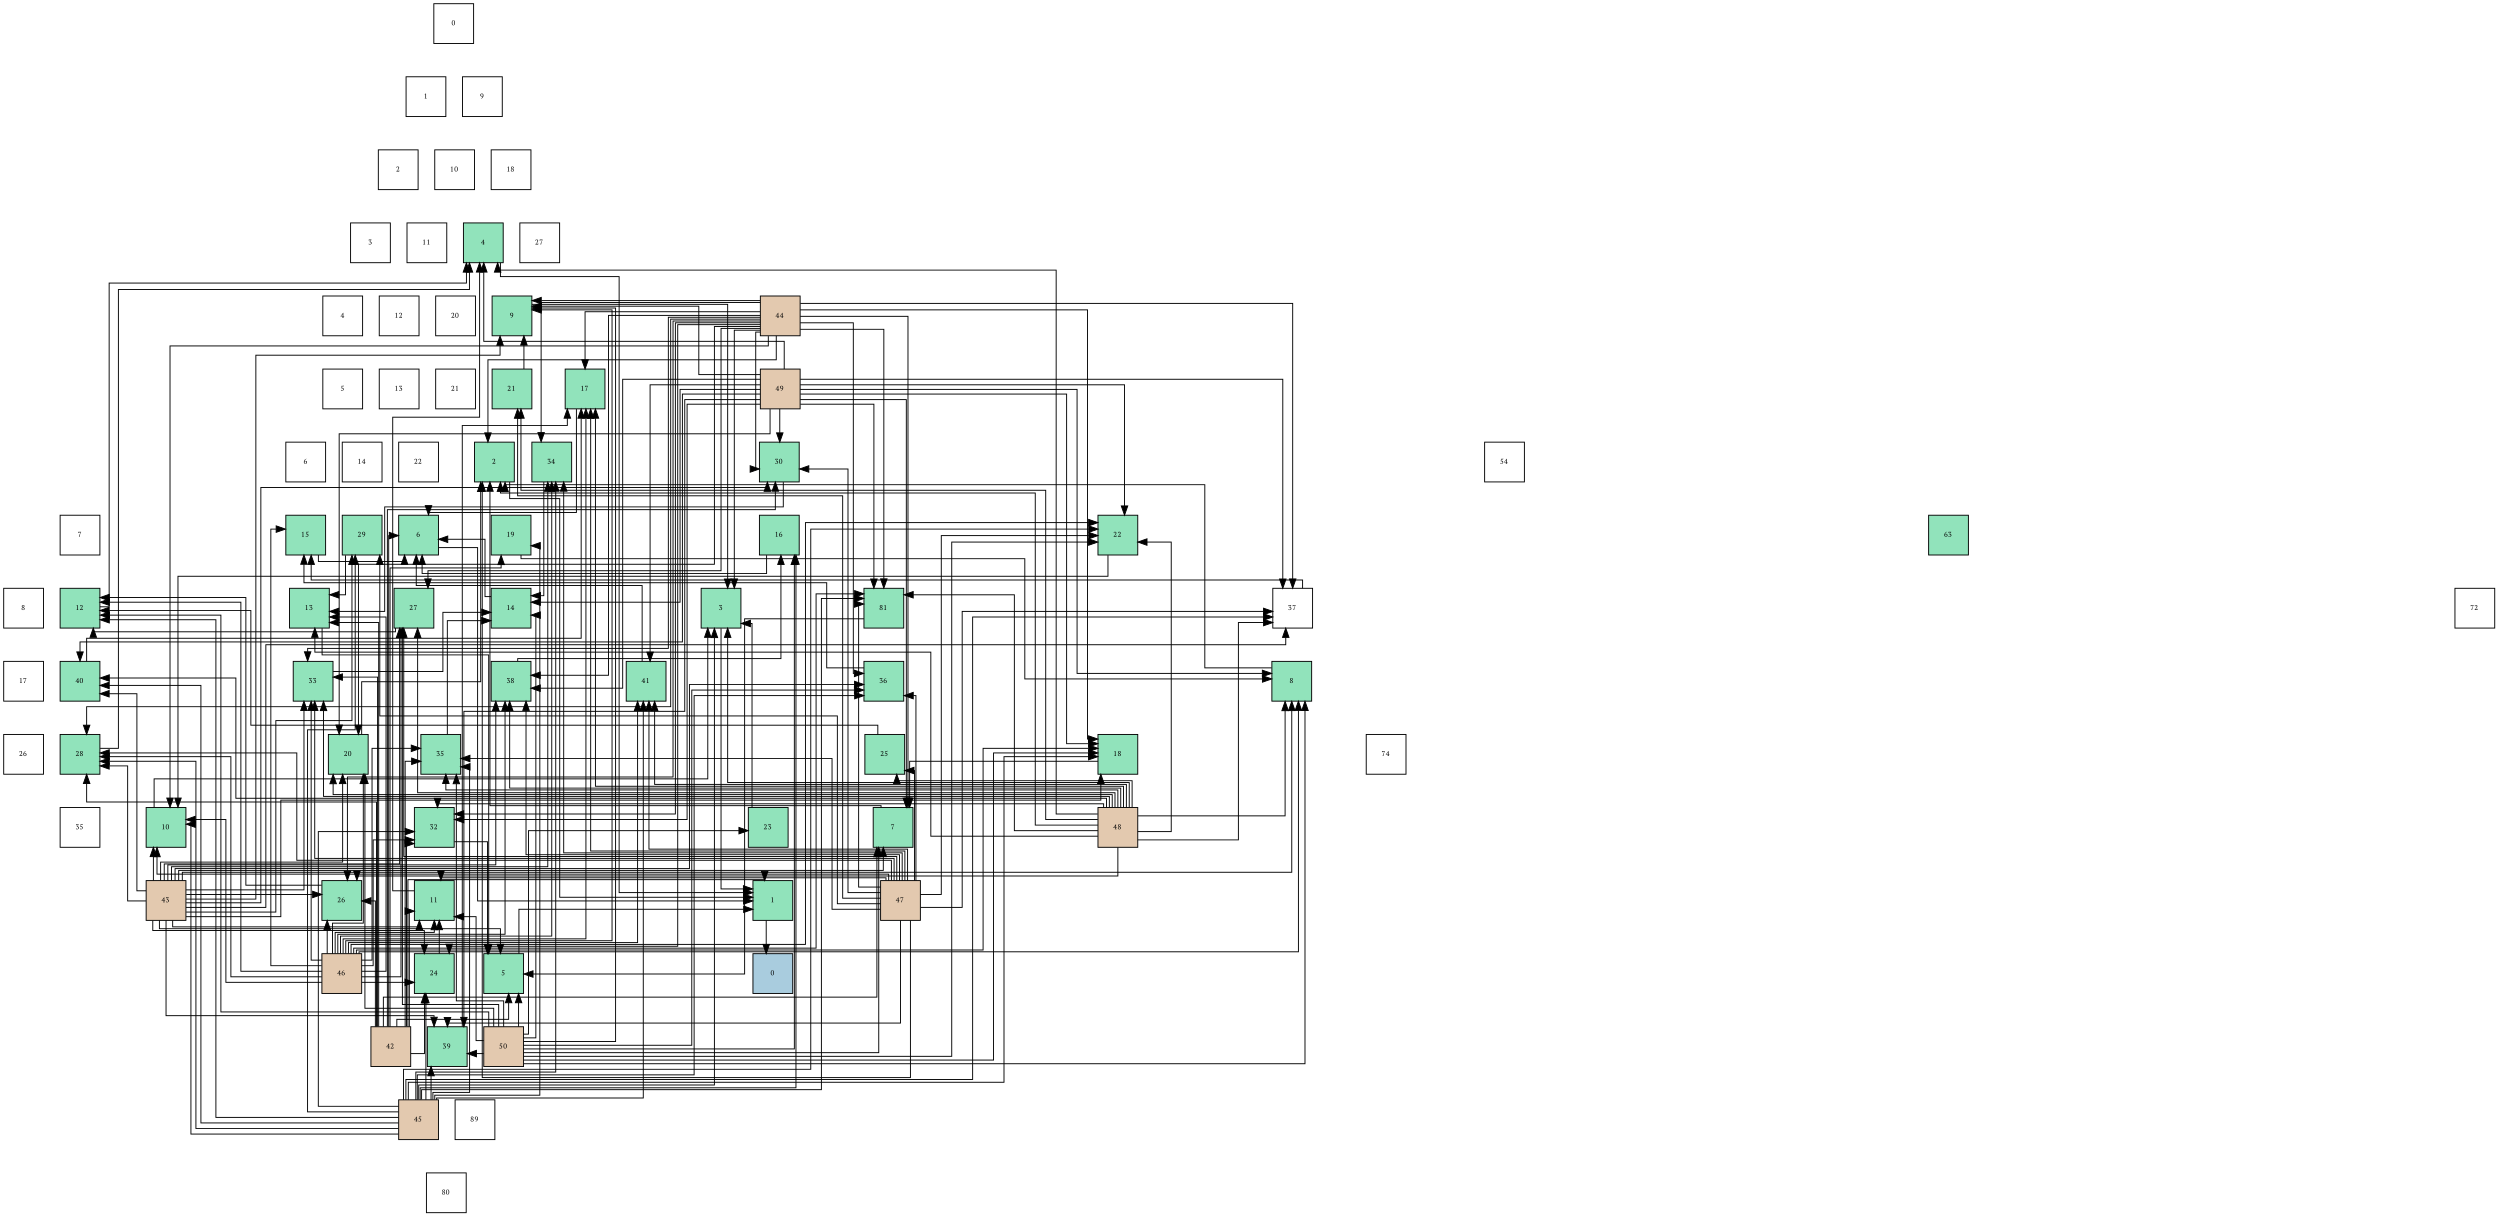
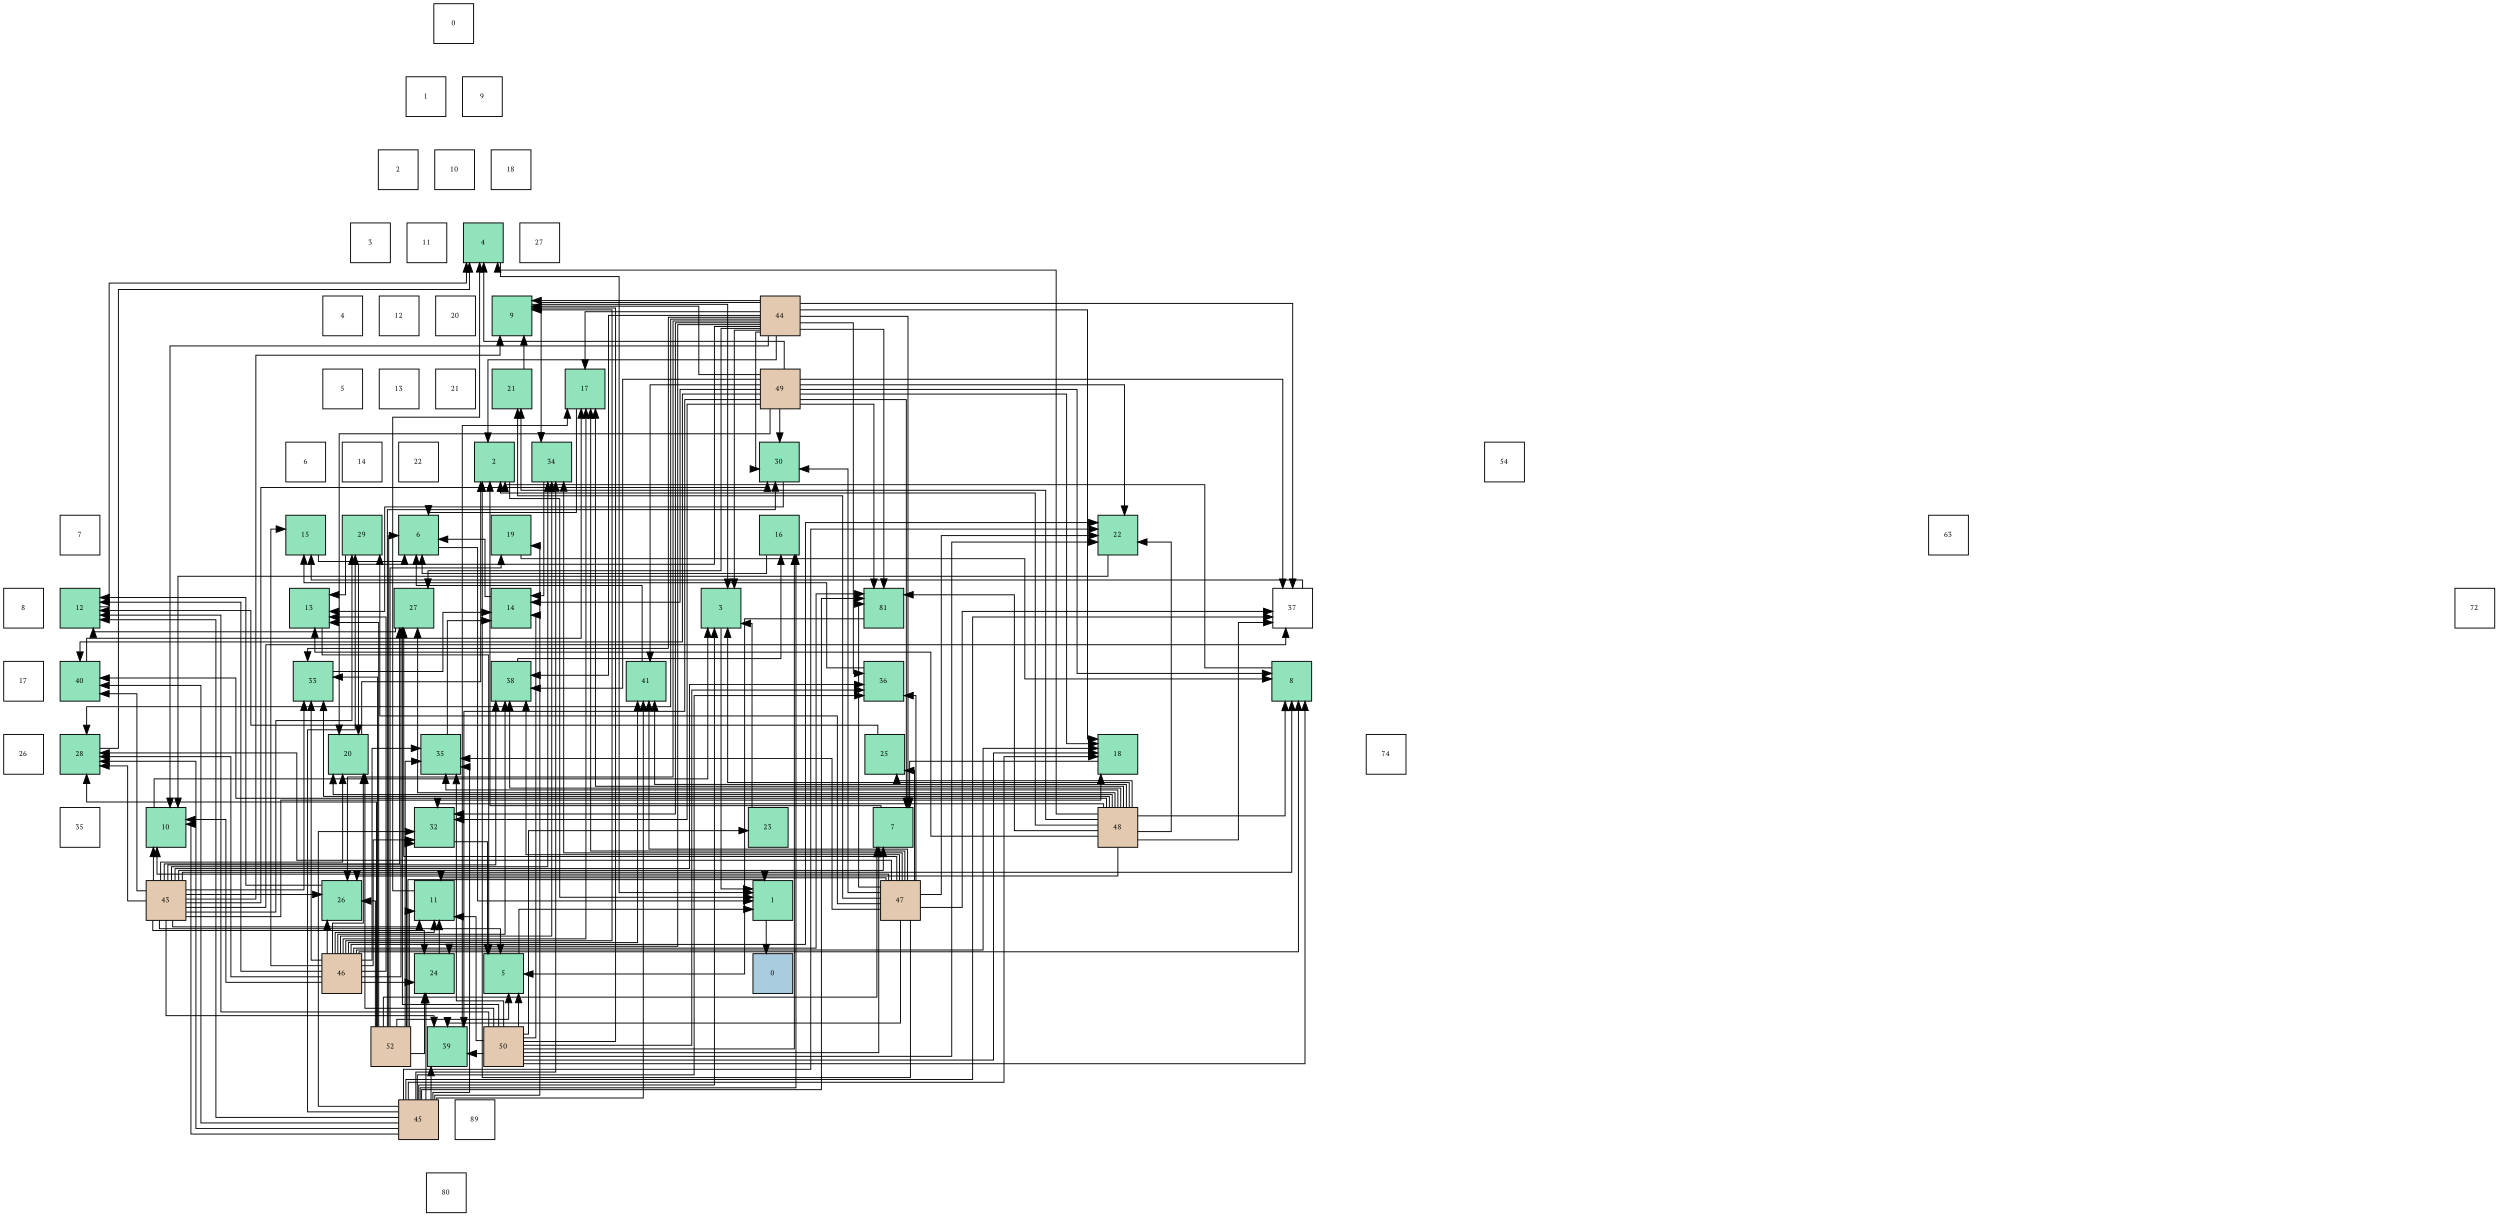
node "63": fillcolor #91e3bb -> #ffffff
edge "47" -> "33": removed
node "42": label "42" -> "52"
